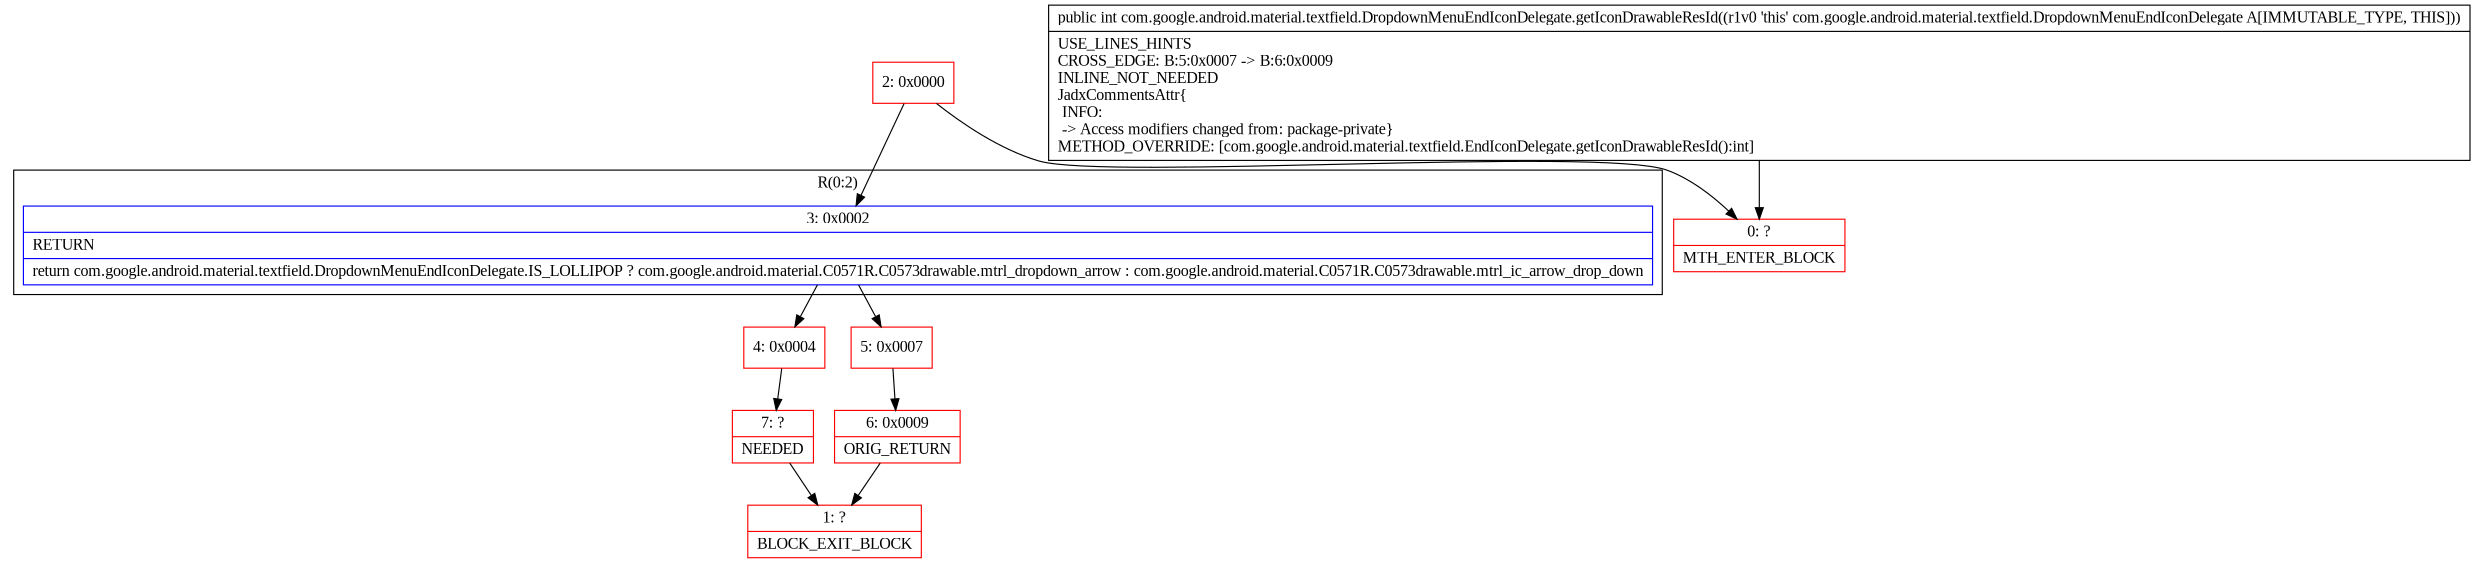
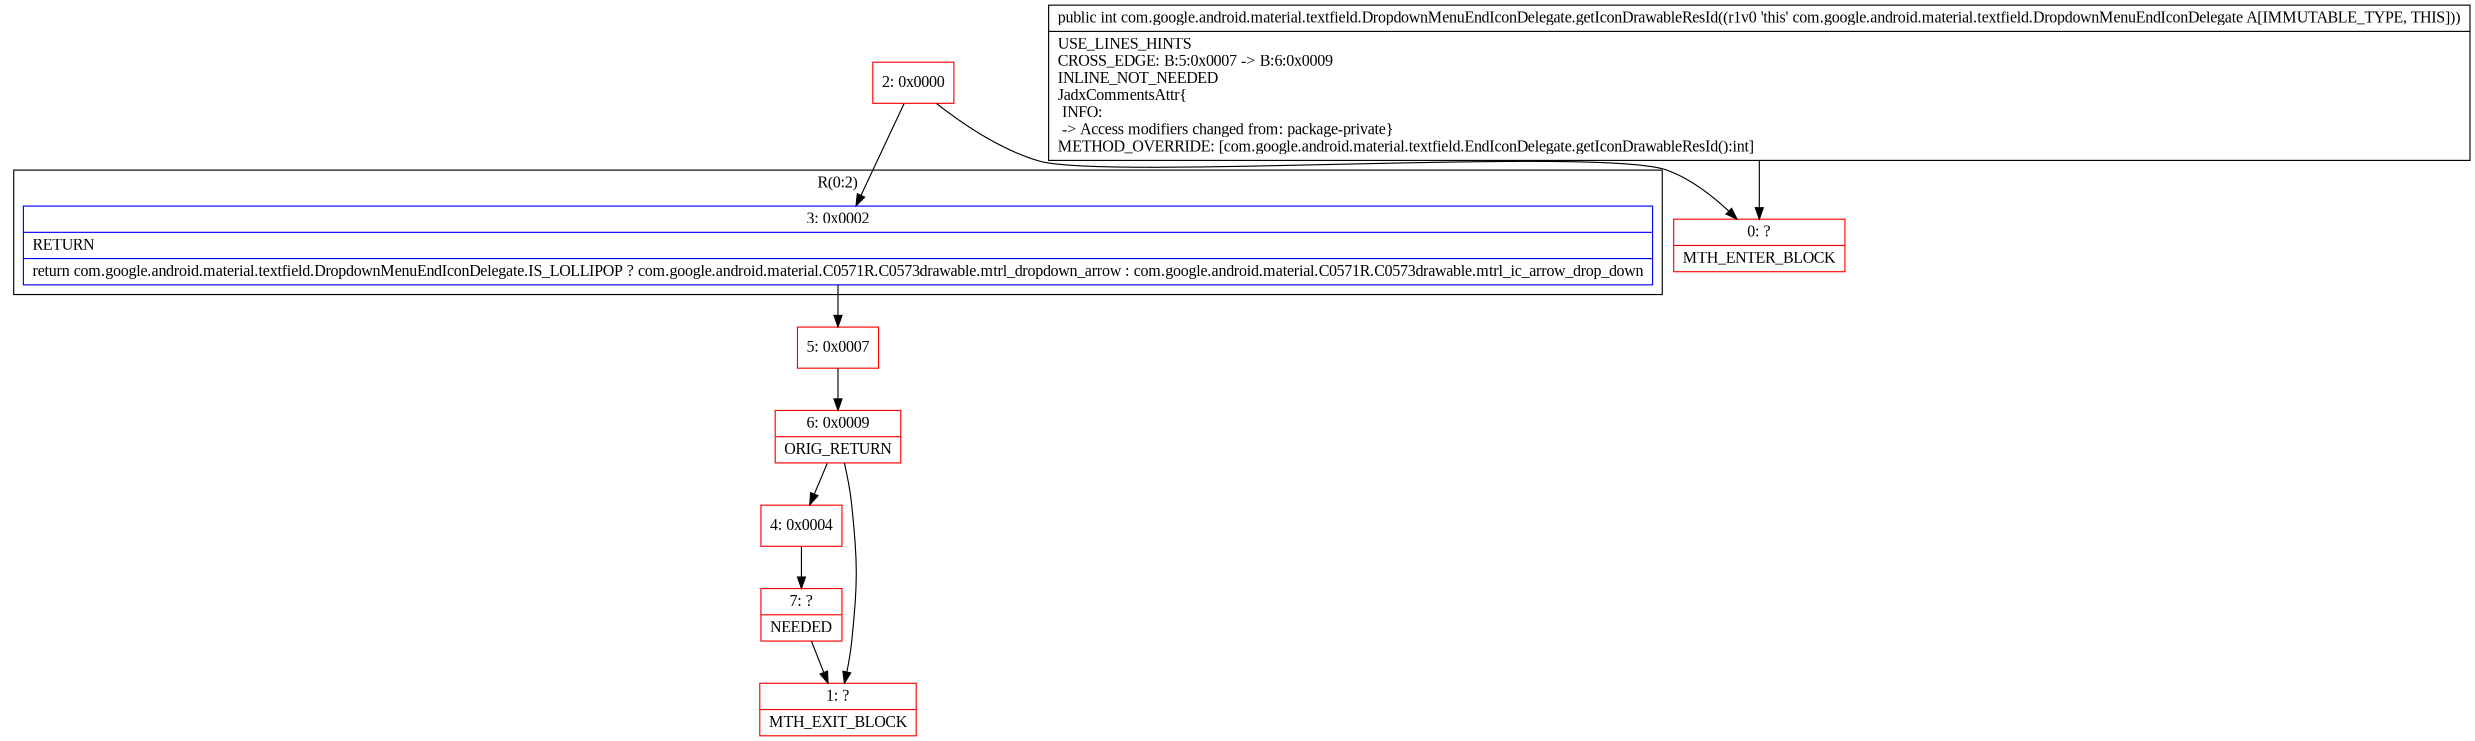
edge "3: 0x0002" -> "4: 0x0004": now "6: 0x0009" -> "4: 0x0004"
node "1: ?": text "BLOCK_EXIT_BLOCK" -> "MTH_EXIT_BLOCK"
